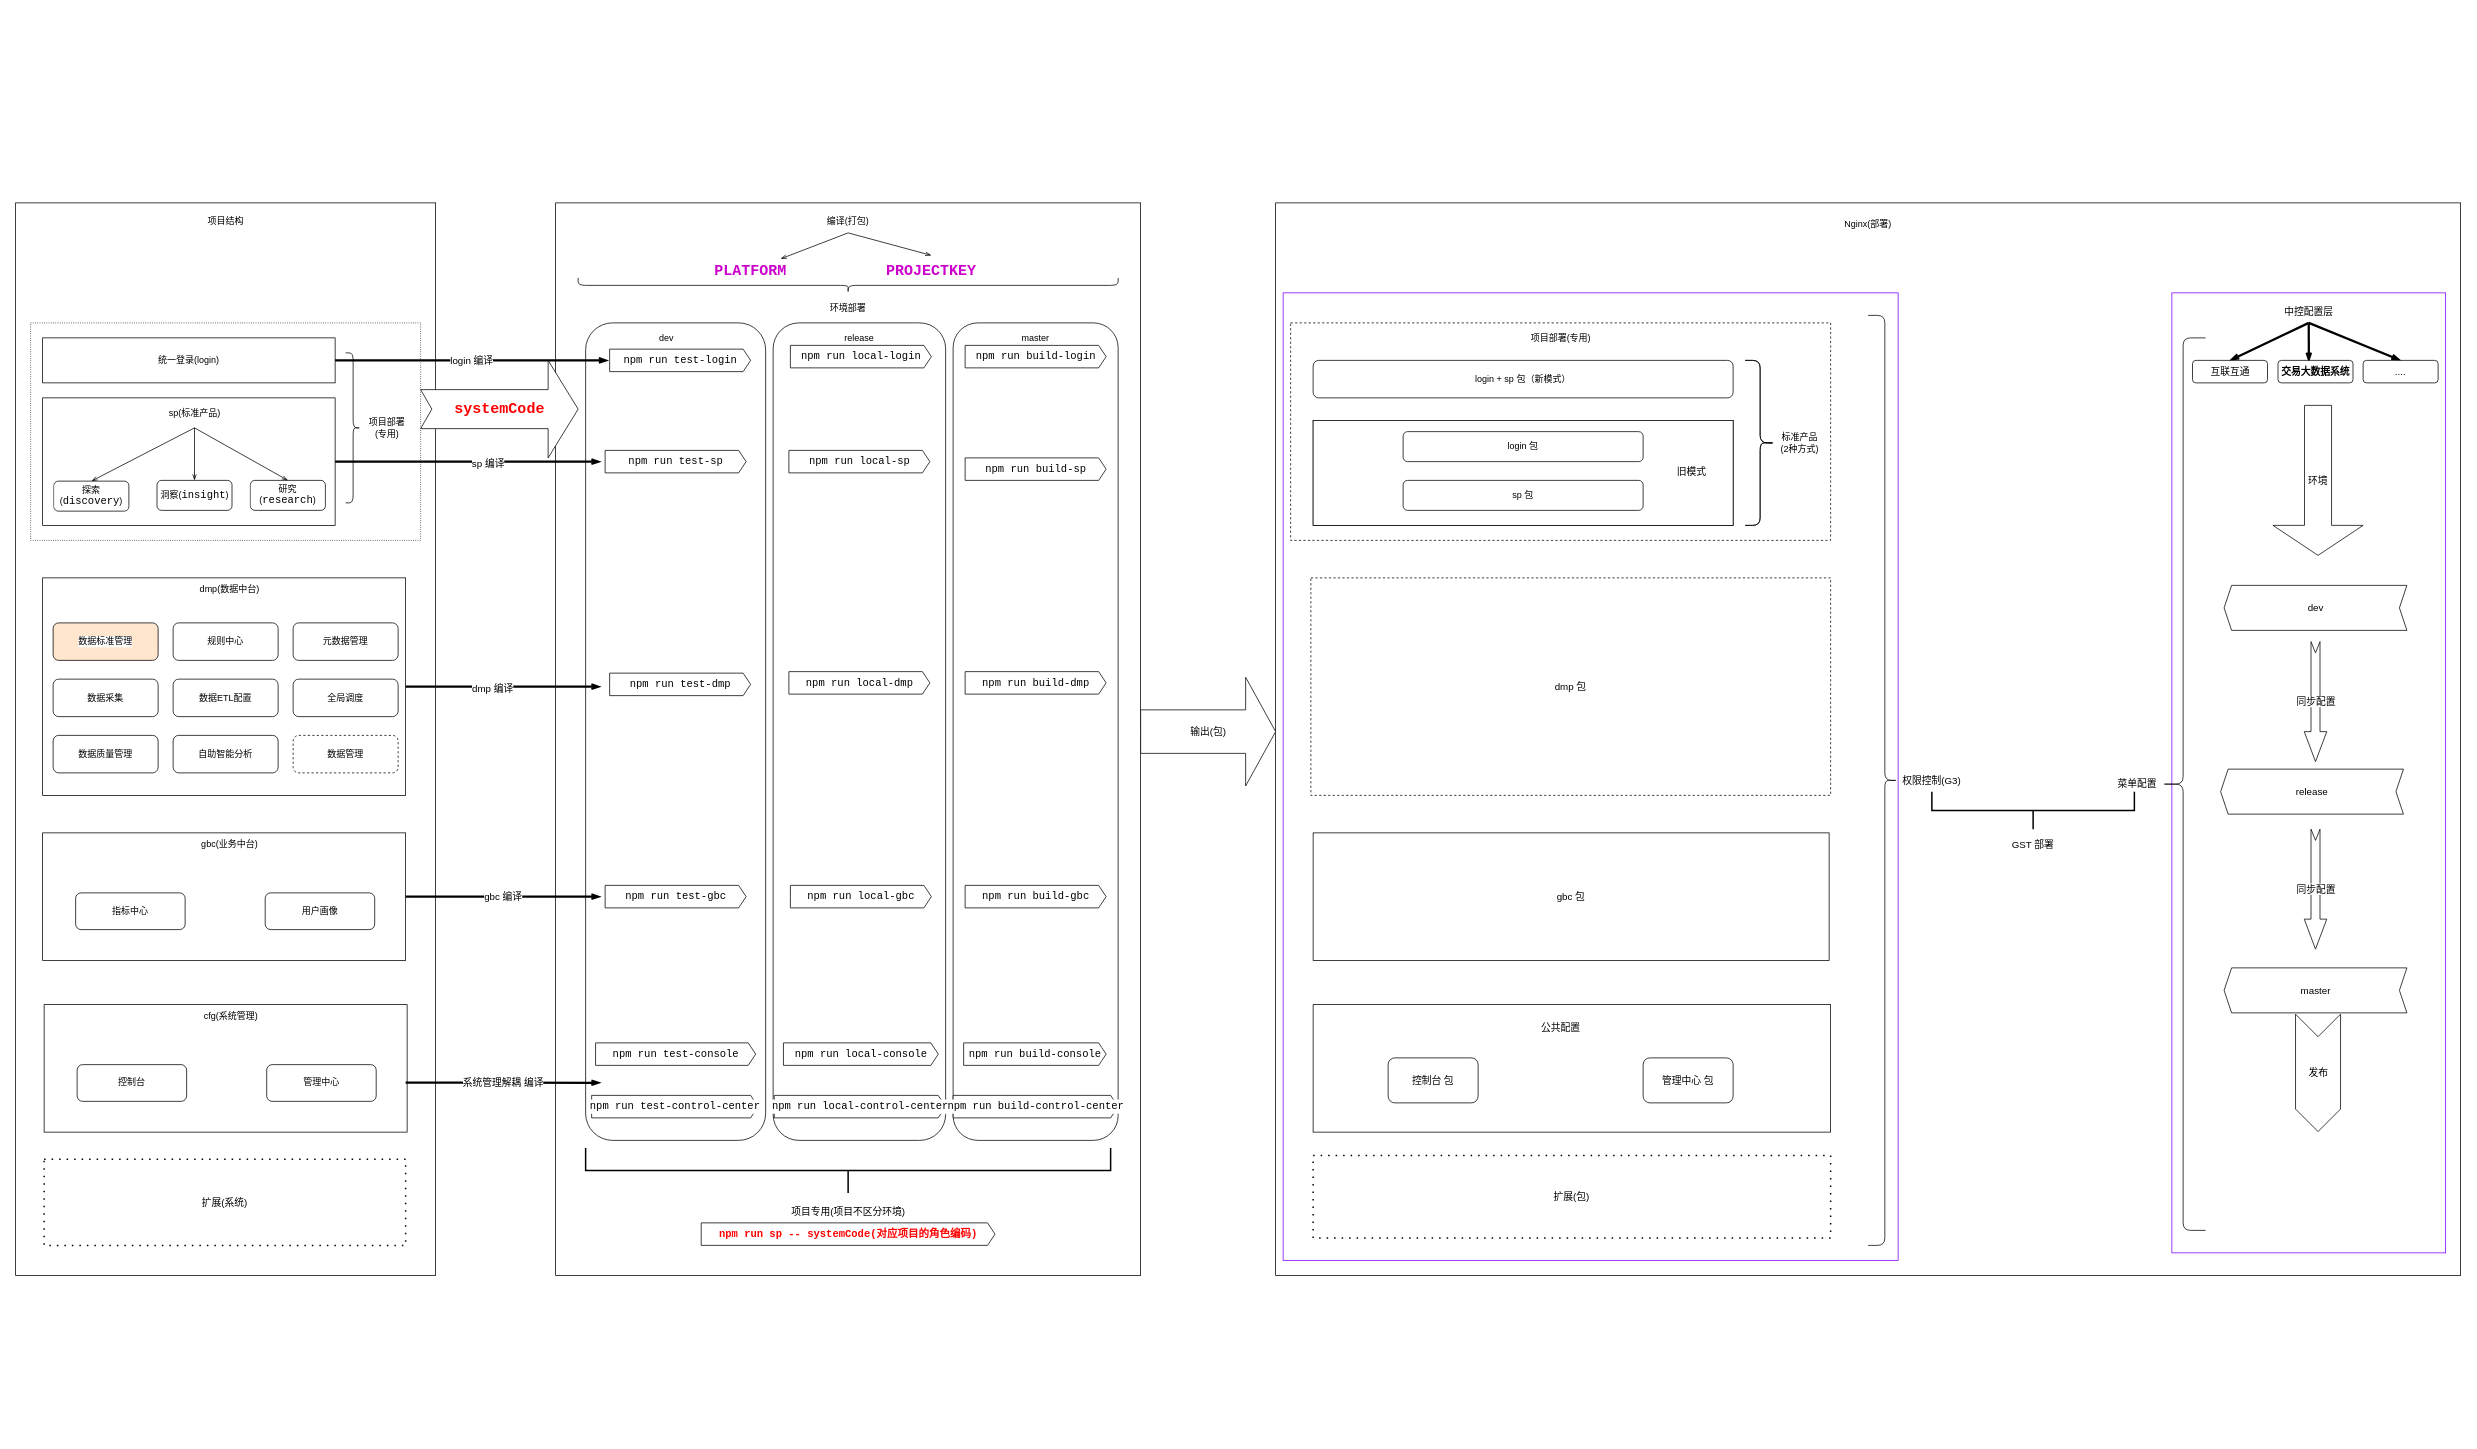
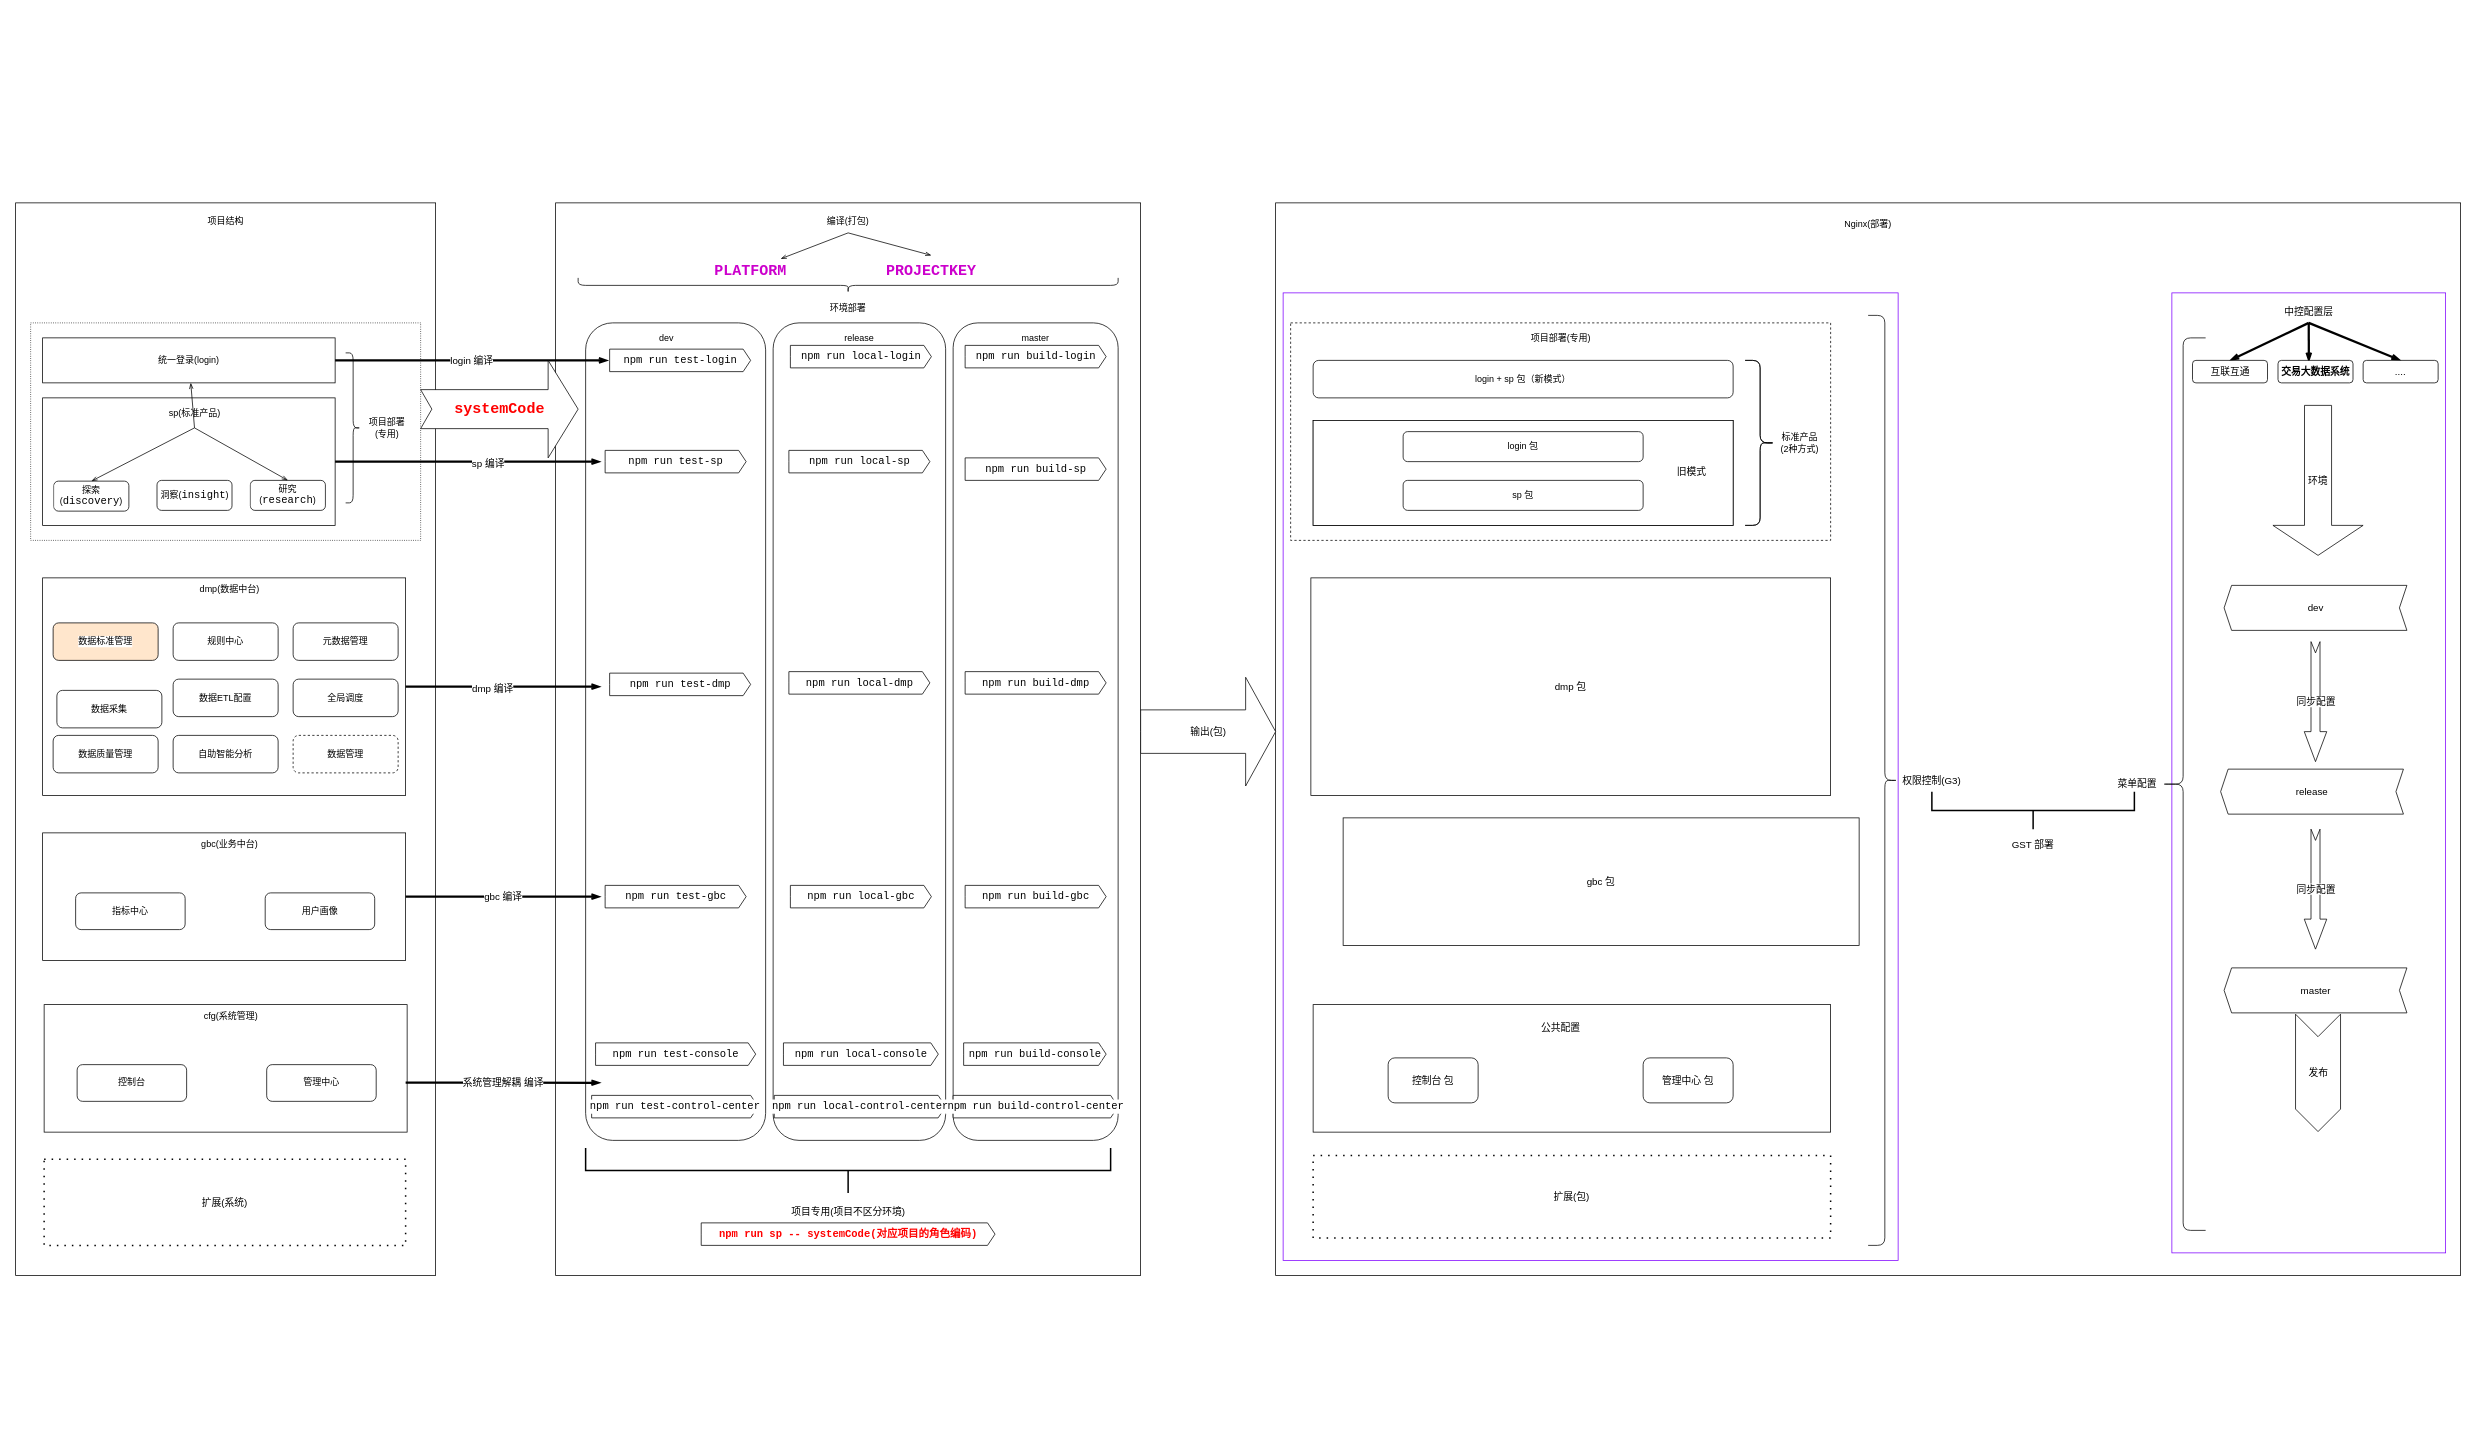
edge "sp(标准产品)" -> "洞察(insight)": now "sp(标准产品)" -> "统一登录(login)"
node "dmp 包": style dashed -> solid
node "数据采集": moved (105, 698) -> (109, 709)
node "gbc 包": moved (1571, 897) -> (1601, 882)
